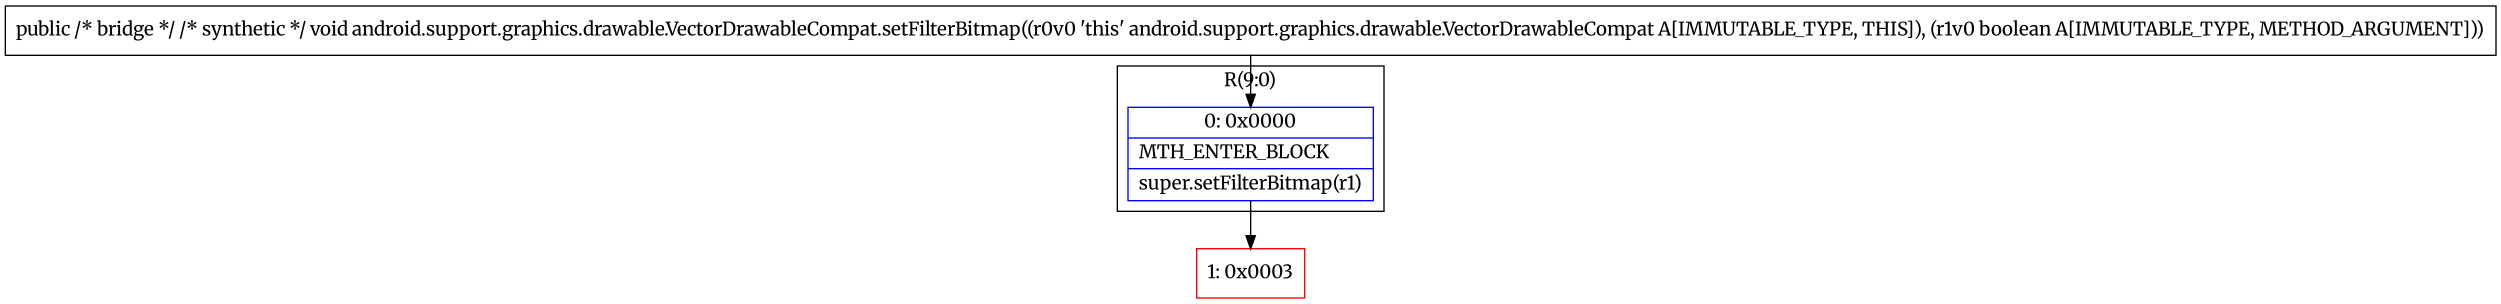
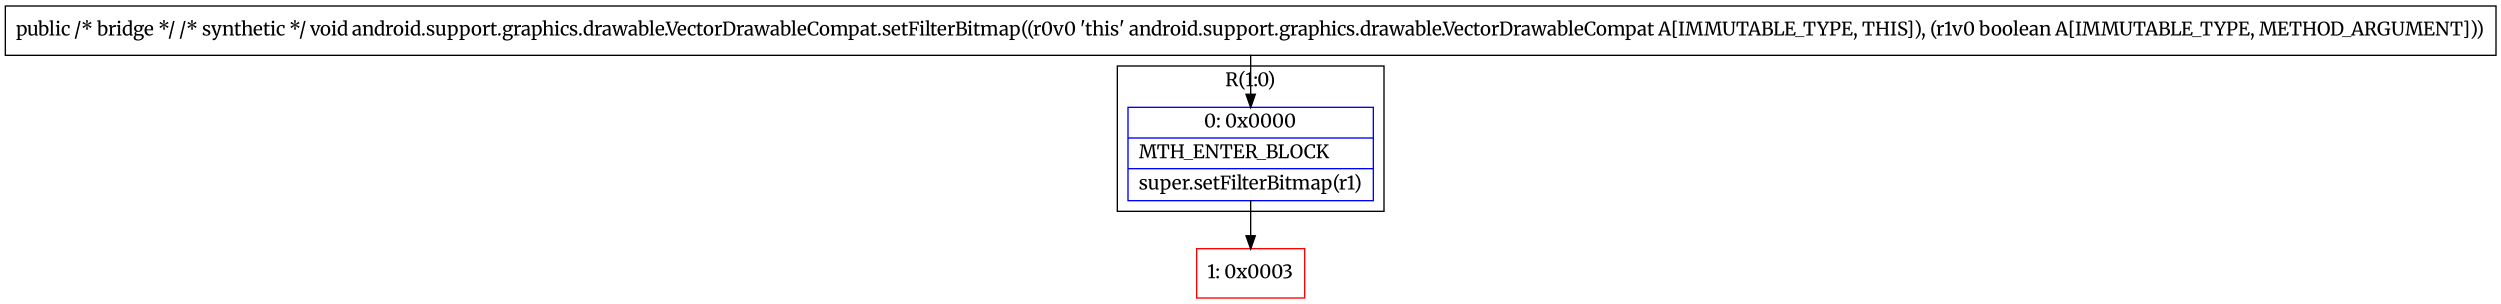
cluster "R(9:0)": label "R(9:0)" -> "R(1:0)"
